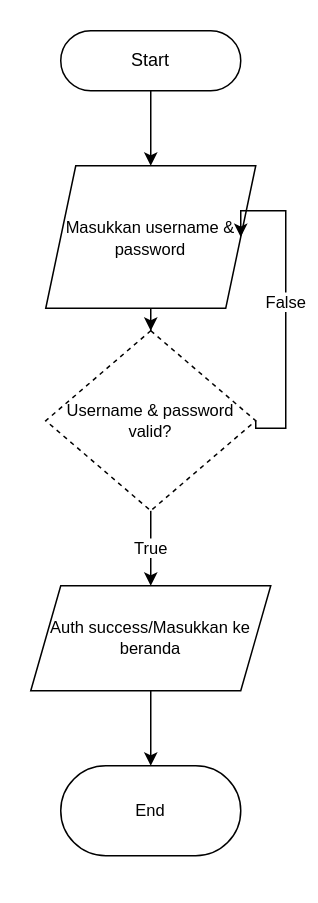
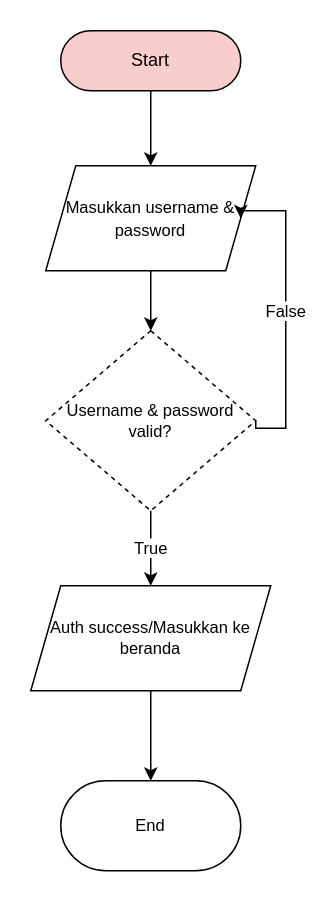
node "Start": fillcolor #ffffff -> #f8cecc
node "Masukkan username & password": size 210x143 -> 210x105
node "End": moved (151, 811) -> (151, 826)
